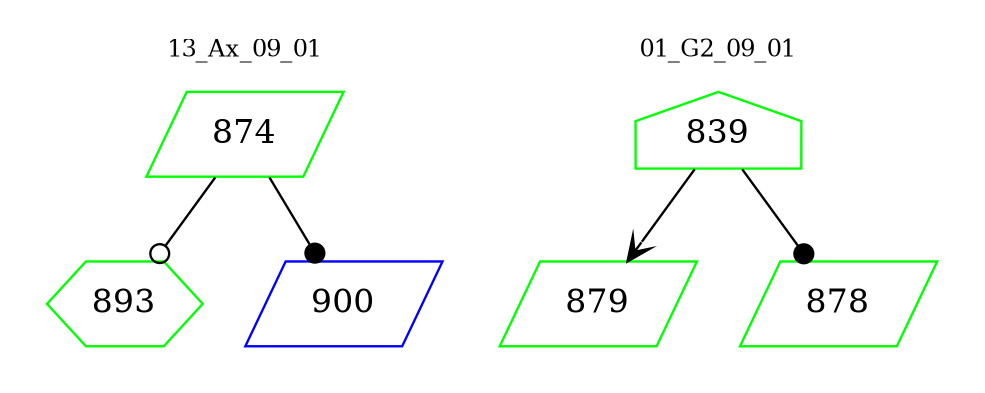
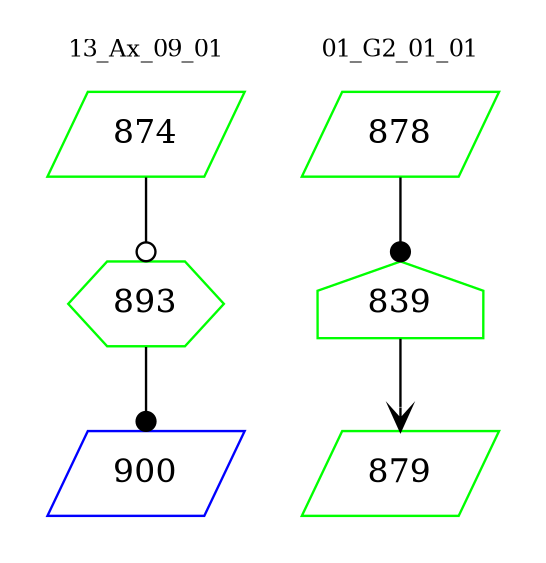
cluster "01_G2_09_01": label "01_G2_09_01" -> "01_G2_01_01"
edge "839" -> "878": reversed
edge "874" -> "900": now "893" -> "900"
